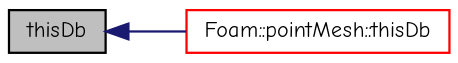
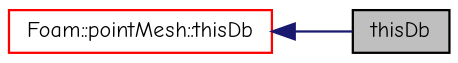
edge "Foam::pointMesh::thisDb" -> "thisDb": reversed
